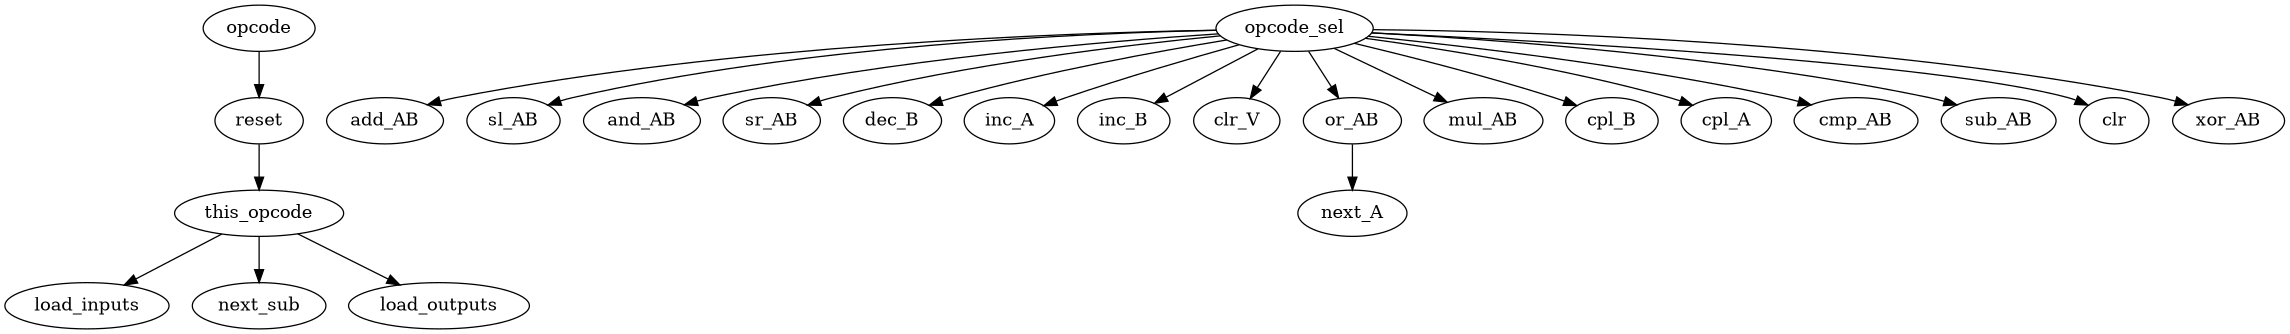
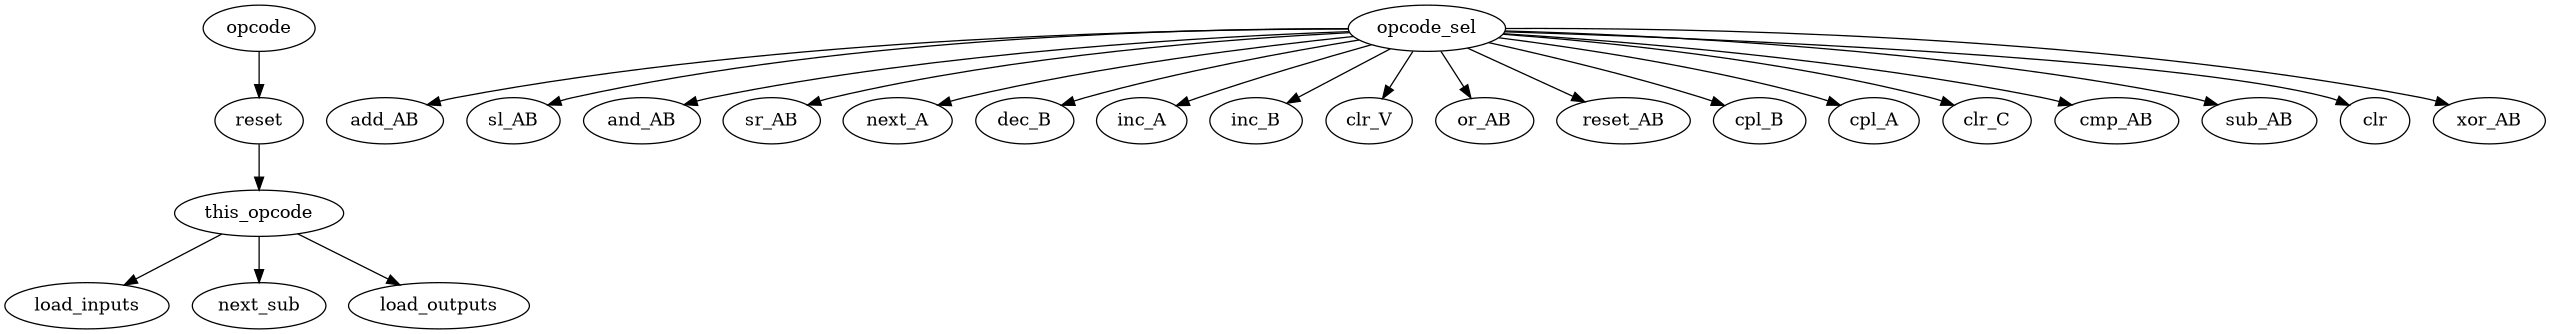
node "mul_AB": label "mul_AB" -> "reset_AB"
node "clr_C": added
edge "or_AB" -> "next_A": now "opcode_sel" -> "next_A"
